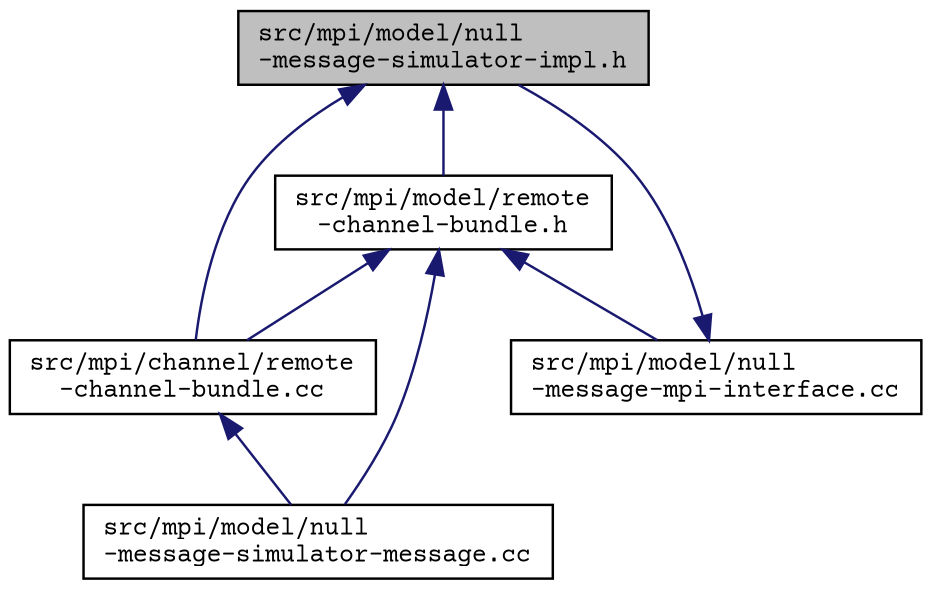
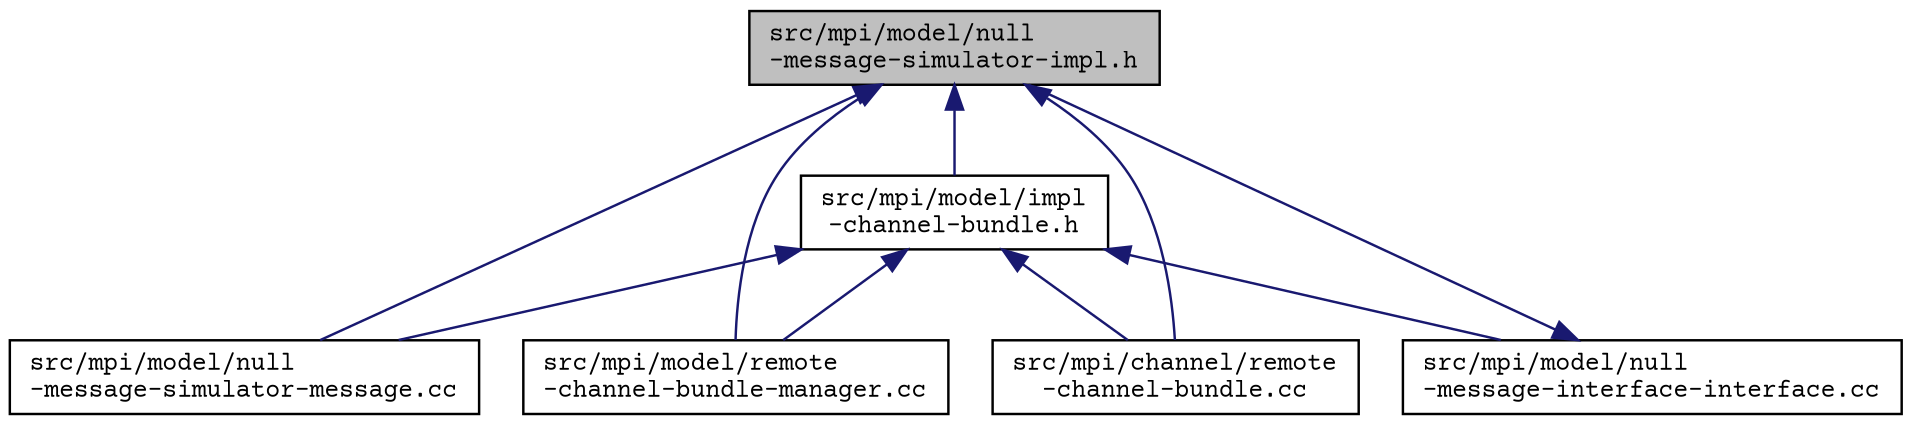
node "src/mpi/model/remote -channel-bundle.h": label "src/mpi/model/remote -channel-bundle.h" -> "src/mpi/model/impl -channel-bundle.h"
node "src/mpi/model/null -message-mpi-interface.cc": label "src/mpi/model/null -message-mpi-interface.cc" -> "src/mpi/model/null -message-interface-interface.cc"
node "src/mpi/model/remote -channel-bundle-manager.cc": added
edge "src/mpi/model/null -message-simulator-message.cc" -> "src/mpi/channel/remote -channel-bundle.cc": now "src/mpi/model/null -message-simulator-message.cc" -> "src/mpi/model/null -message-simulator-impl.h"
